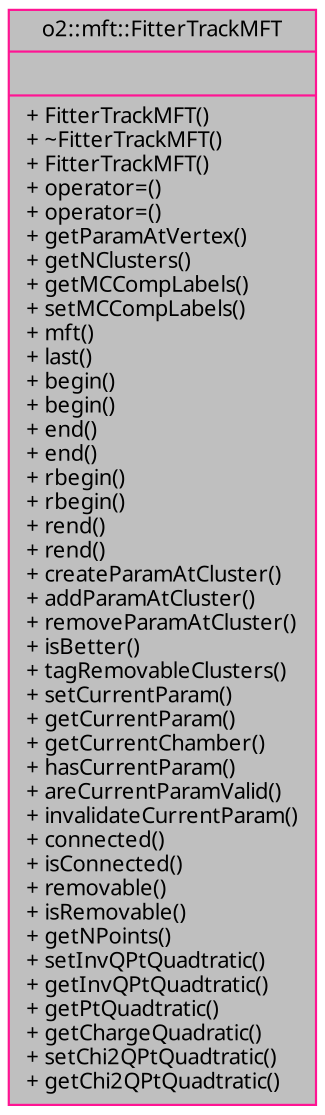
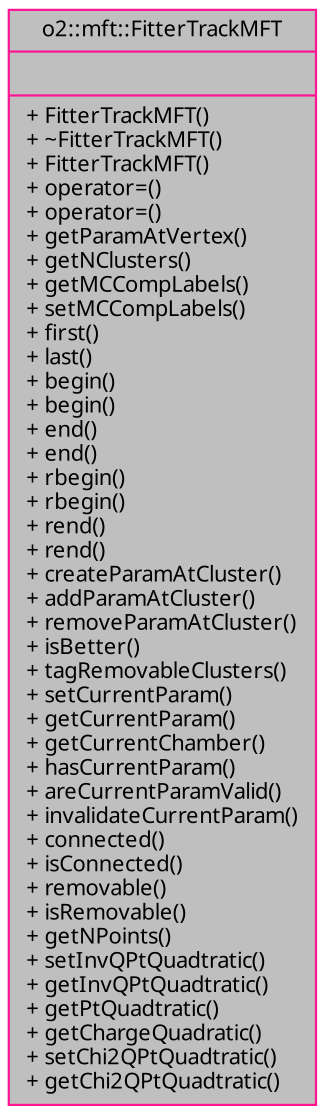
node "o2::mft::FitterTrackMFT": text "+ mft()" -> "+ first()"
